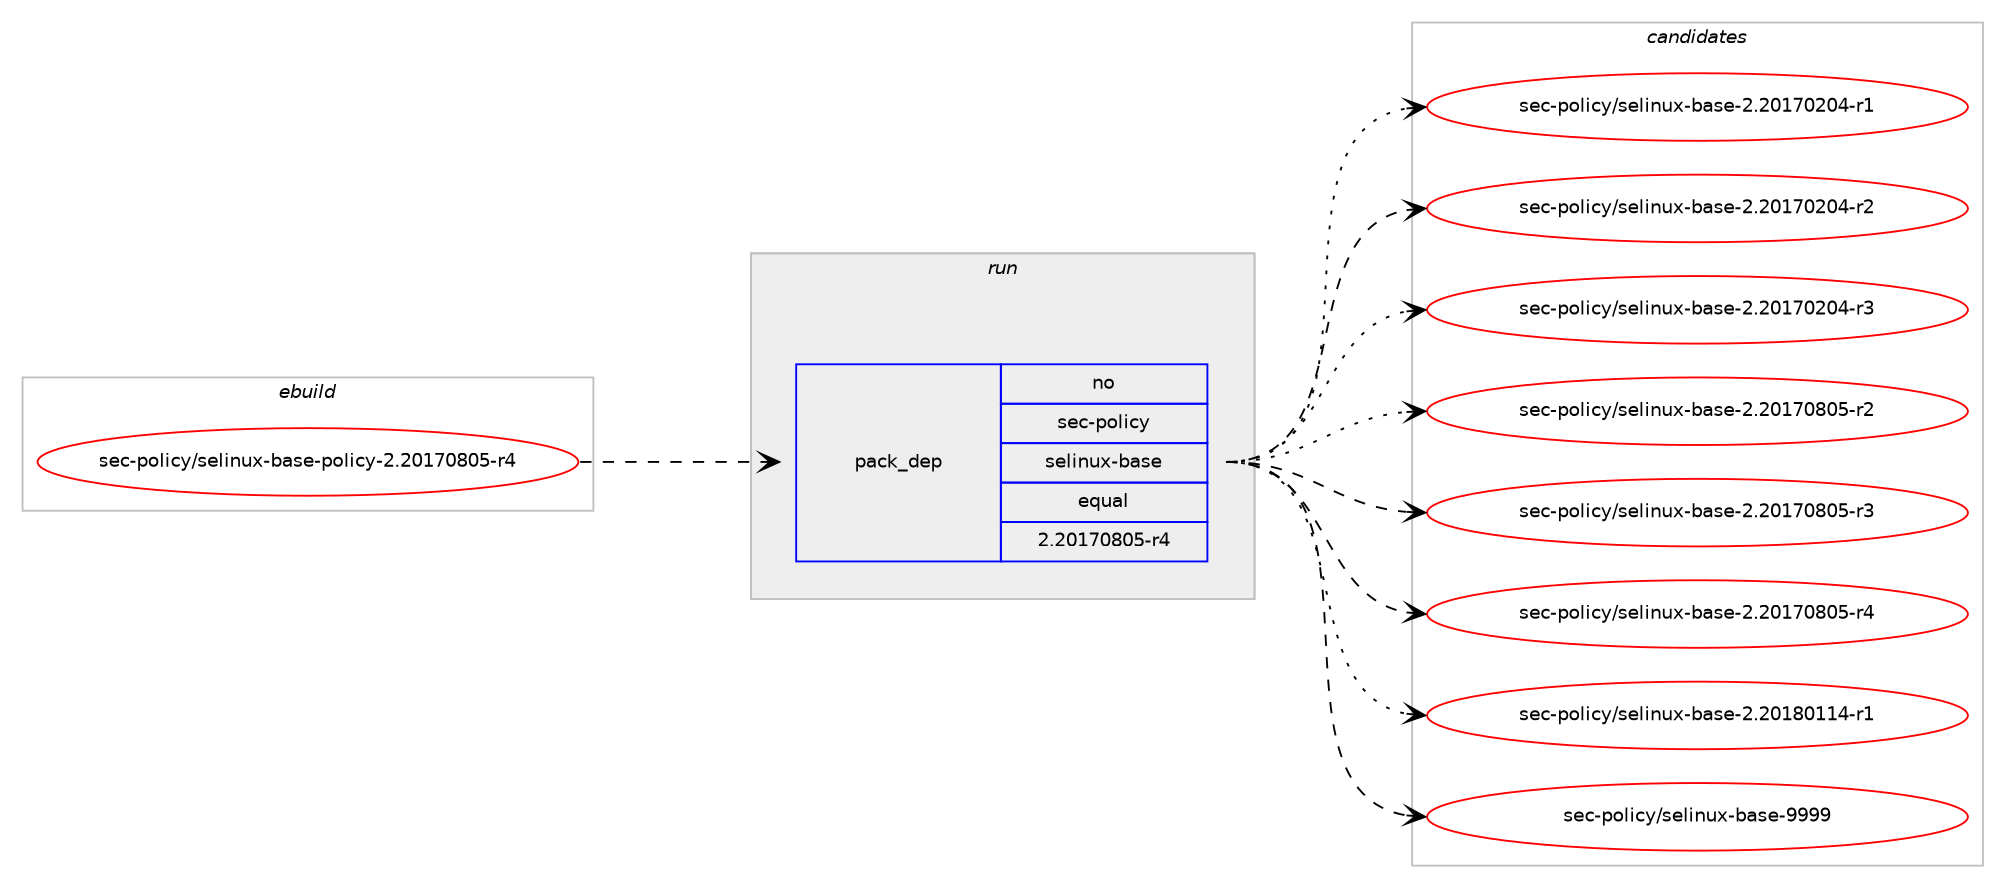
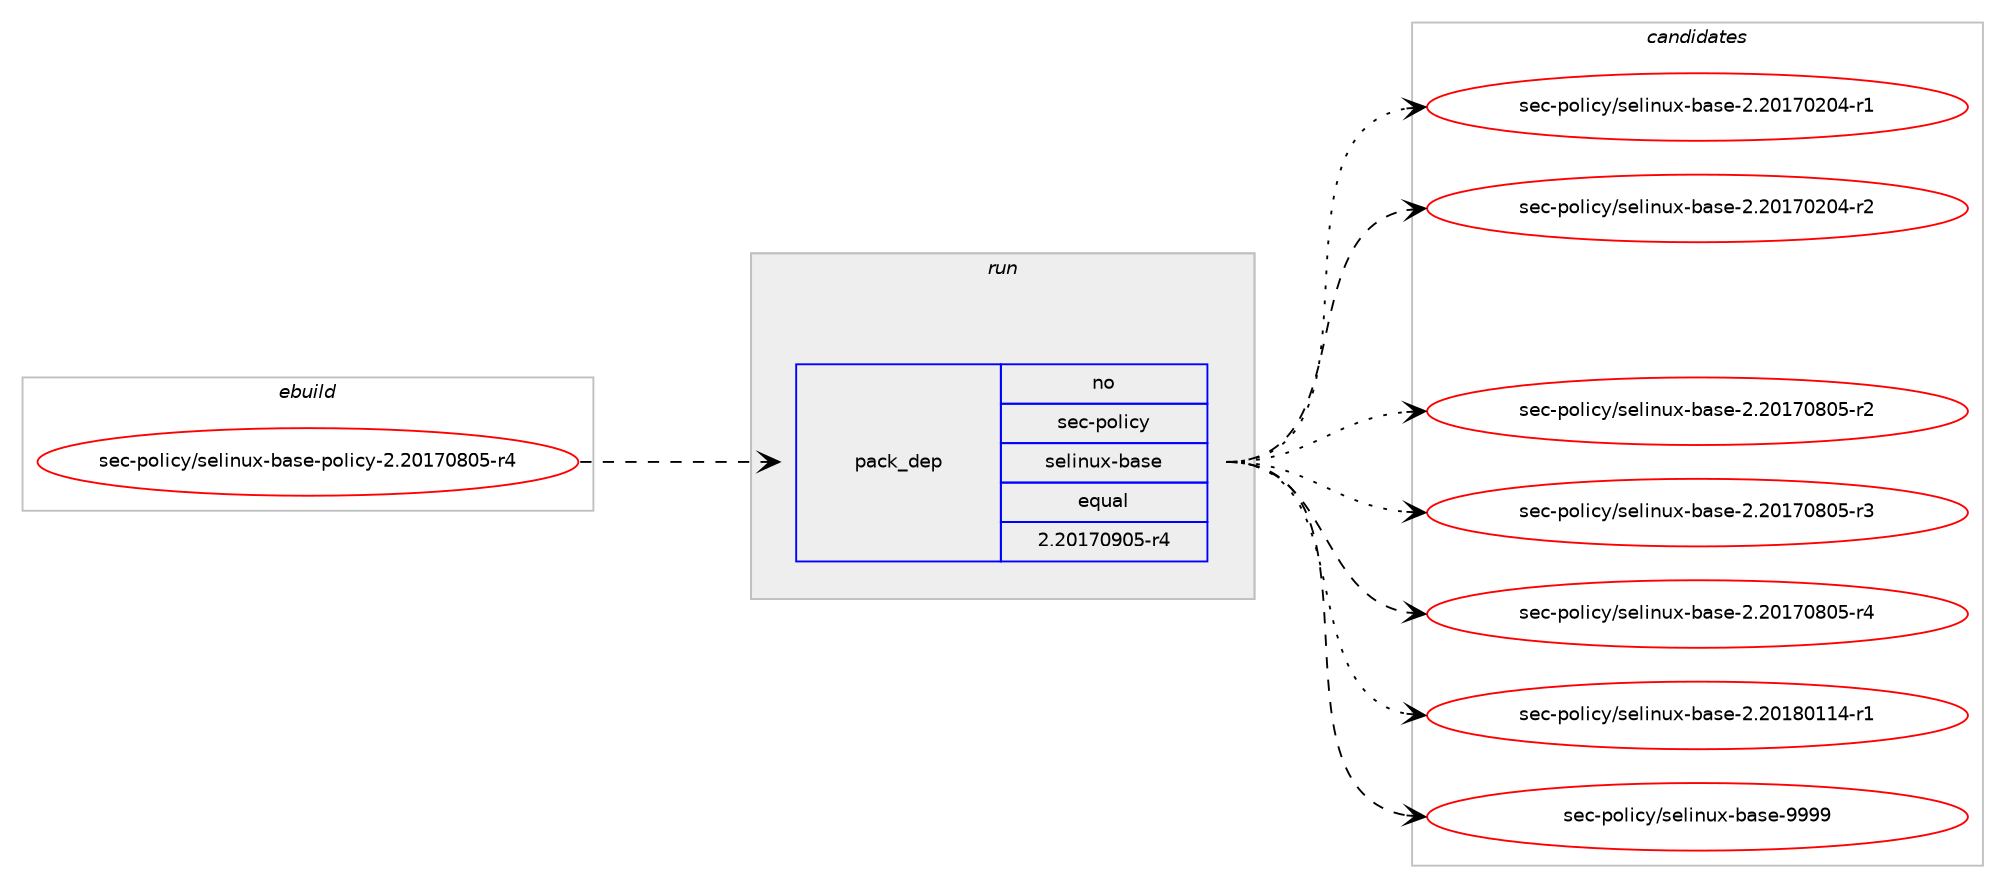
node "sec-policy/selinux-base-2.20170204-r3": removed
edge "pack_dep" -> "sec-policy/selinux-base-2.20170805-r3": style dashed -> dotted
node "pack_dep": text "2.20170805-r4" -> "2.20170905-r4"
